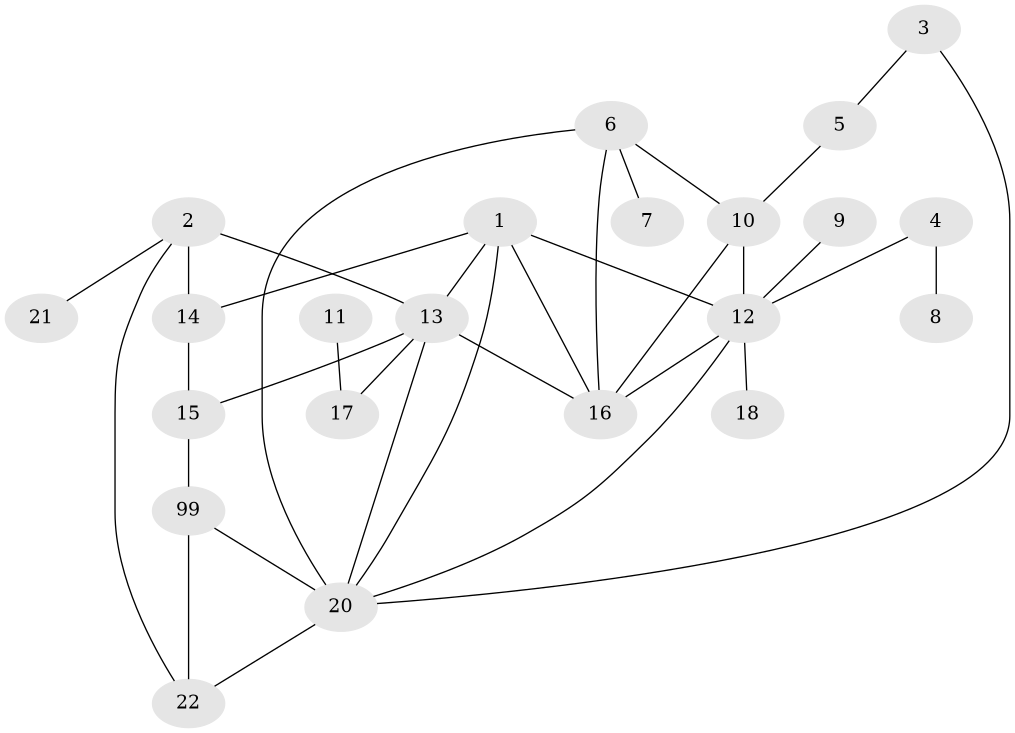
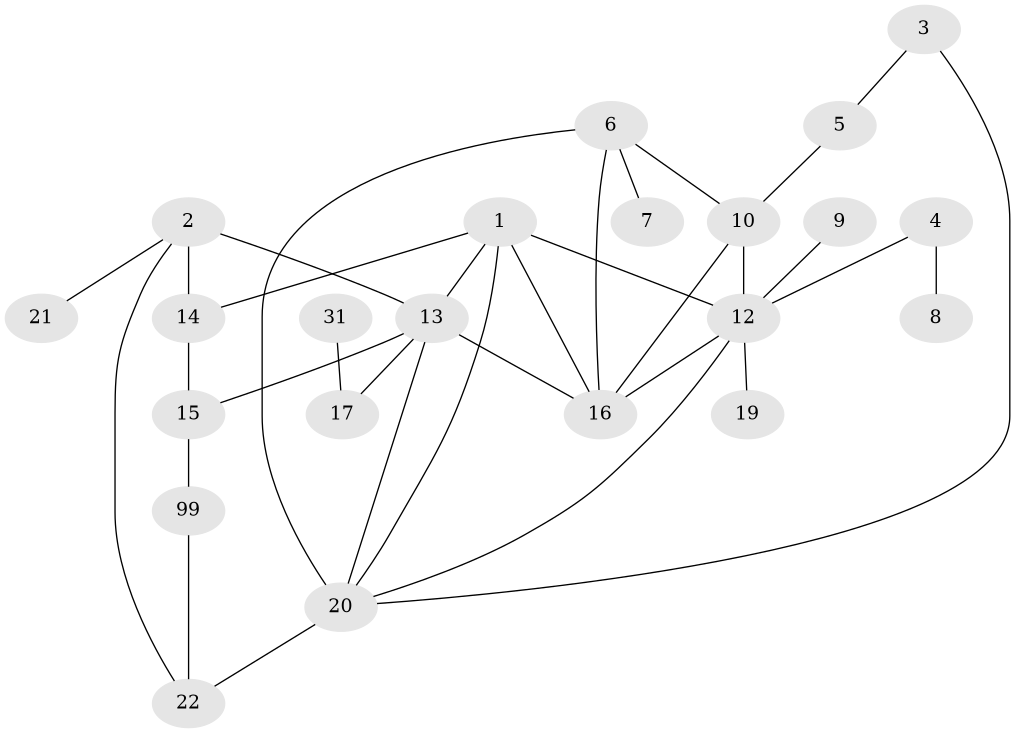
node "11": label "11" -> "31"
node "18": label "18" -> "19"
edge "99" -- "20": removed
